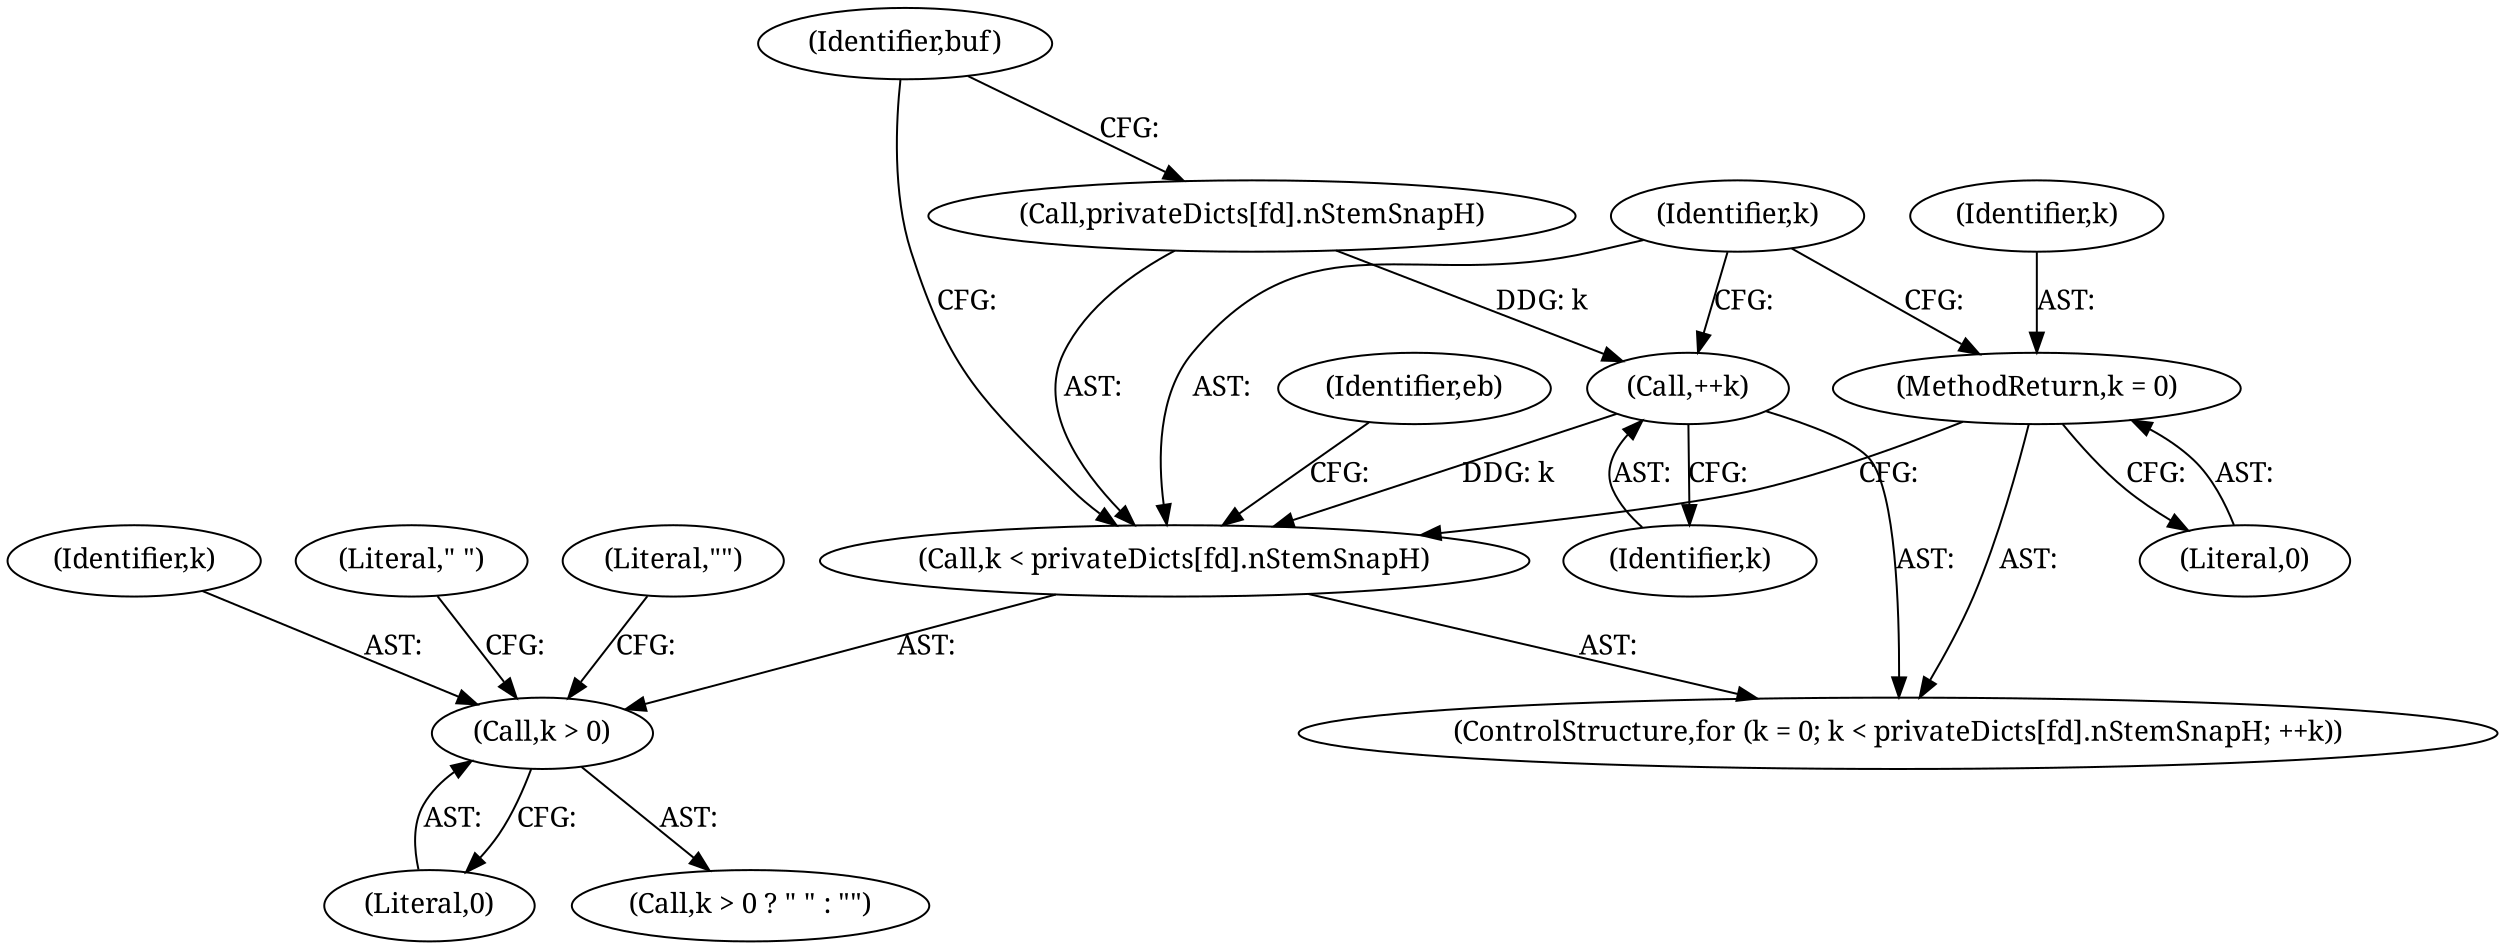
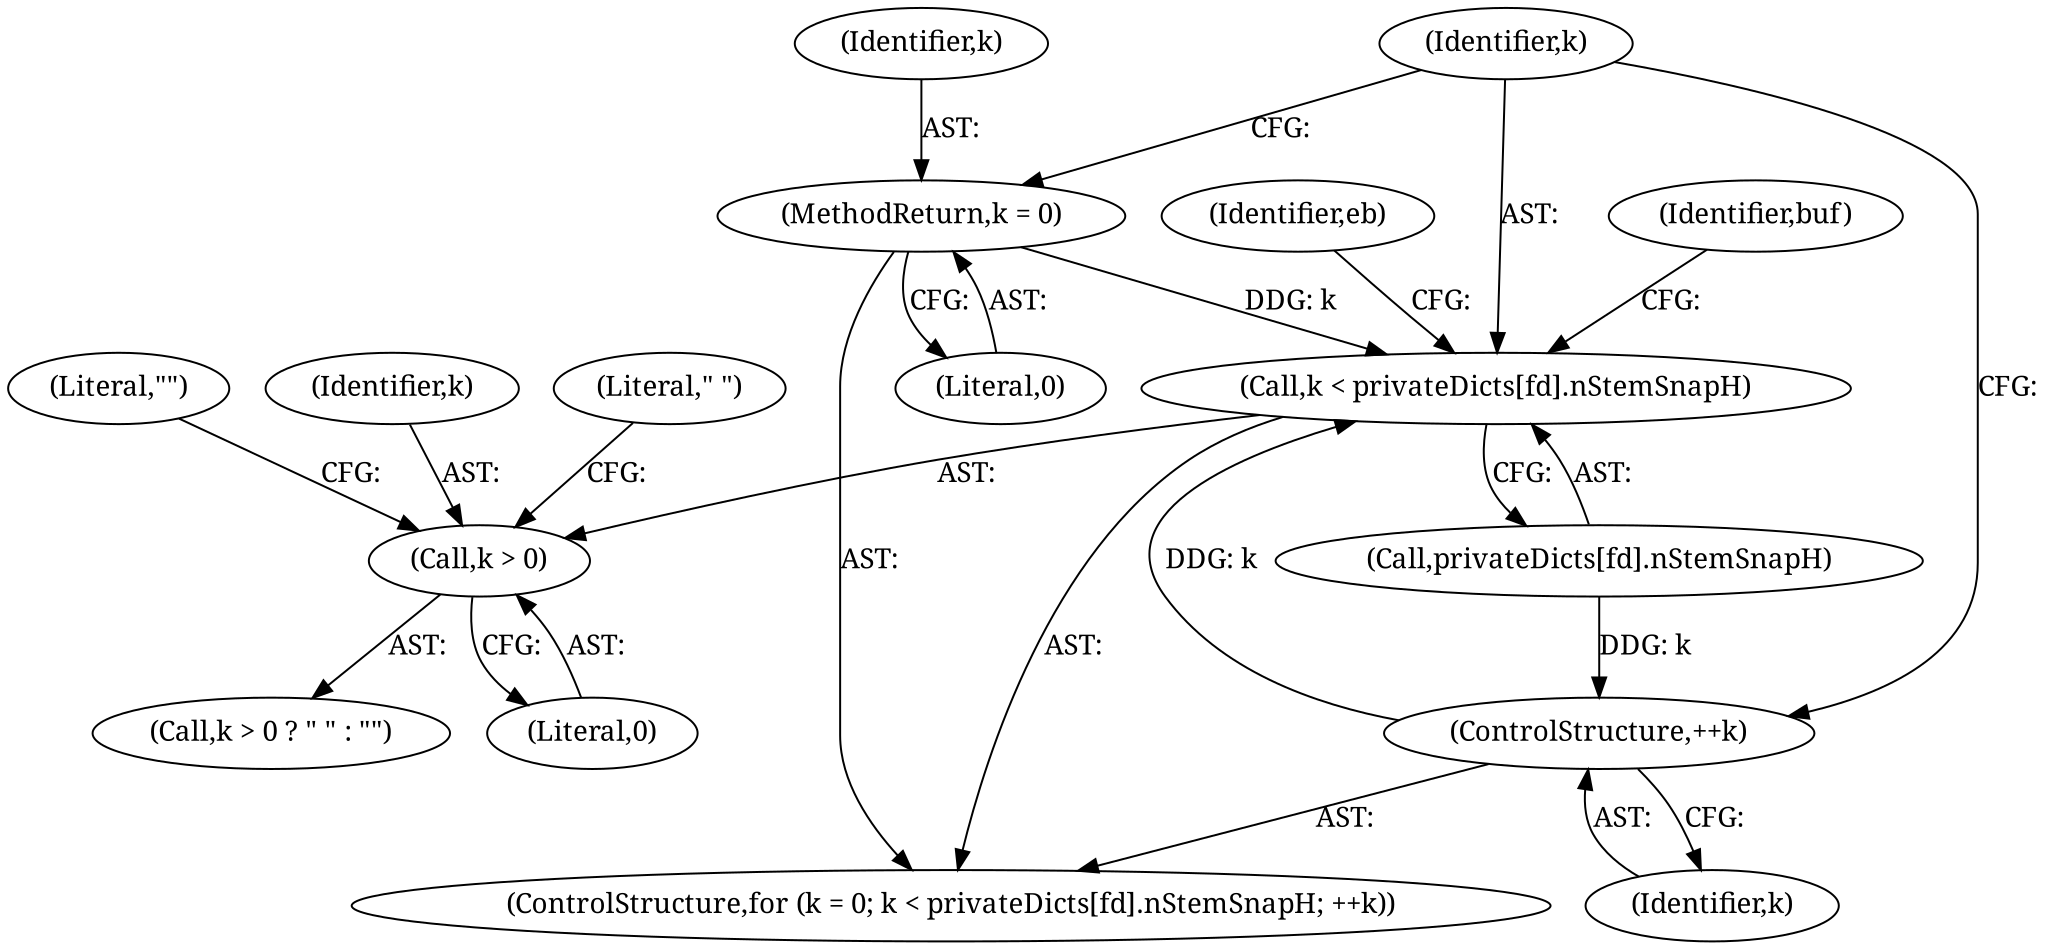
edge "(Identifier,buf)" -> "(Call,privateDicts[fd].nStemSnapH)": now "(Call,k < privateDicts[fd].nStemSnapH)" -> "(Call,privateDicts[fd].nStemSnapH)"
node "(Call,++k)": label "(Call,++k)" -> "(ControlStructure,++k)"
edge "(MethodReturn,k = 0)" -> "(Call,k < privateDicts[fd].nStemSnapH)": label "CFG: " -> "DDG: k"
